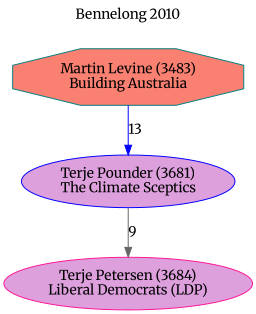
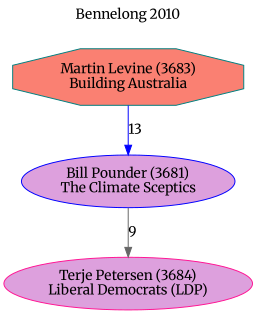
node "Martin Levine (3483) Building Australia": label "Martin Levine (3483) Building Australia" -> "Martin Levine (3683) Building Australia"
node "Terje Pounder (3681) The Climate Sceptics": label "Terje Pounder (3681) The Climate Sceptics" -> "Bill Pounder (3681) The Climate Sceptics"
